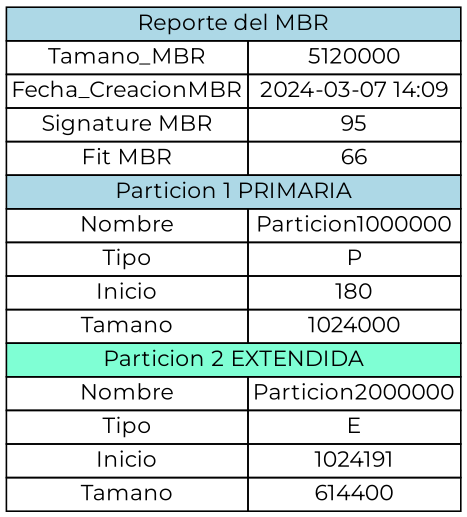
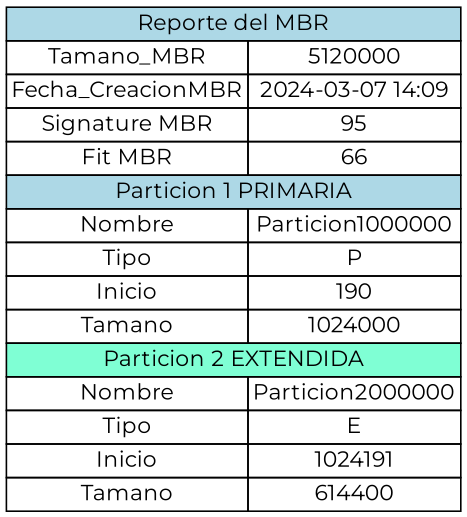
node "Reporte del MBR": text "180" -> "190"
